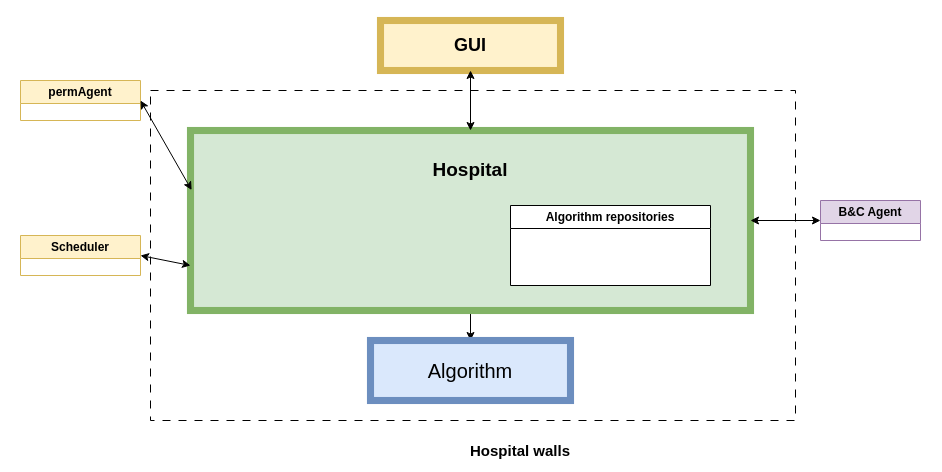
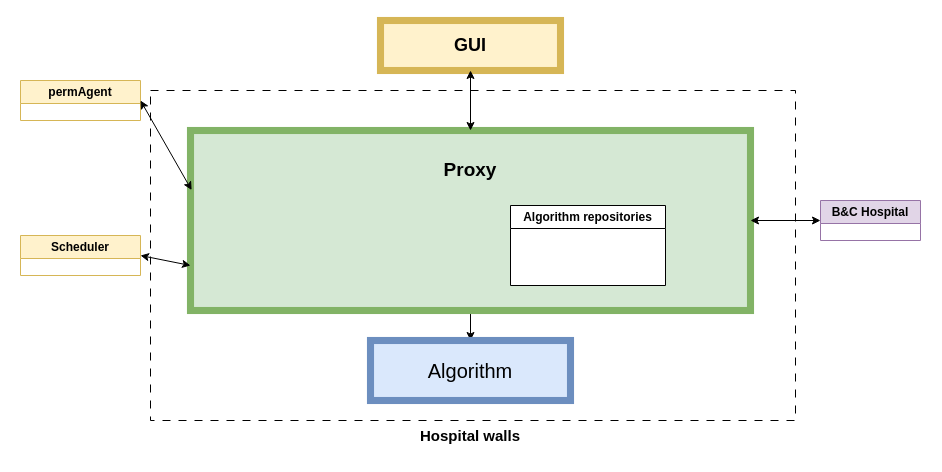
node "B&C Agent": label "B&C Agent" -> "B&C Hospital"
node "Hospital": label "Hospital" -> "Proxy"
node "Algorithm repositories": size 200x80 -> 155x80
node "Hospital walls": moved (521, 451) -> (471, 436)
